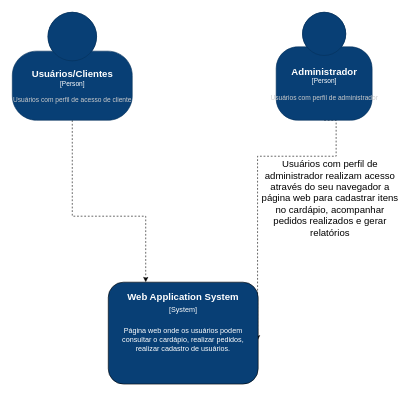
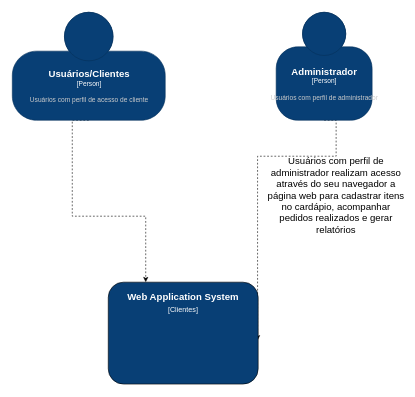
node "Usuários/Clientes [Person] Usuários com perfil de acesso de cliente": size 120x108 -> 153x108
node "Usuários com perfil de administrador realizam acesso através do seu navegador a página web para cadastrar itens no cardápio, acompanhar pedidos realizados e gerar relatórios": moved (330, 198) -> (336, 195)
node "[System]": label "[System]" -> "[Clientes]"
node "Página web onde os usuários podem consultar o cardápio, realizar pedidos, realizar cadastro de usuários.": removed
